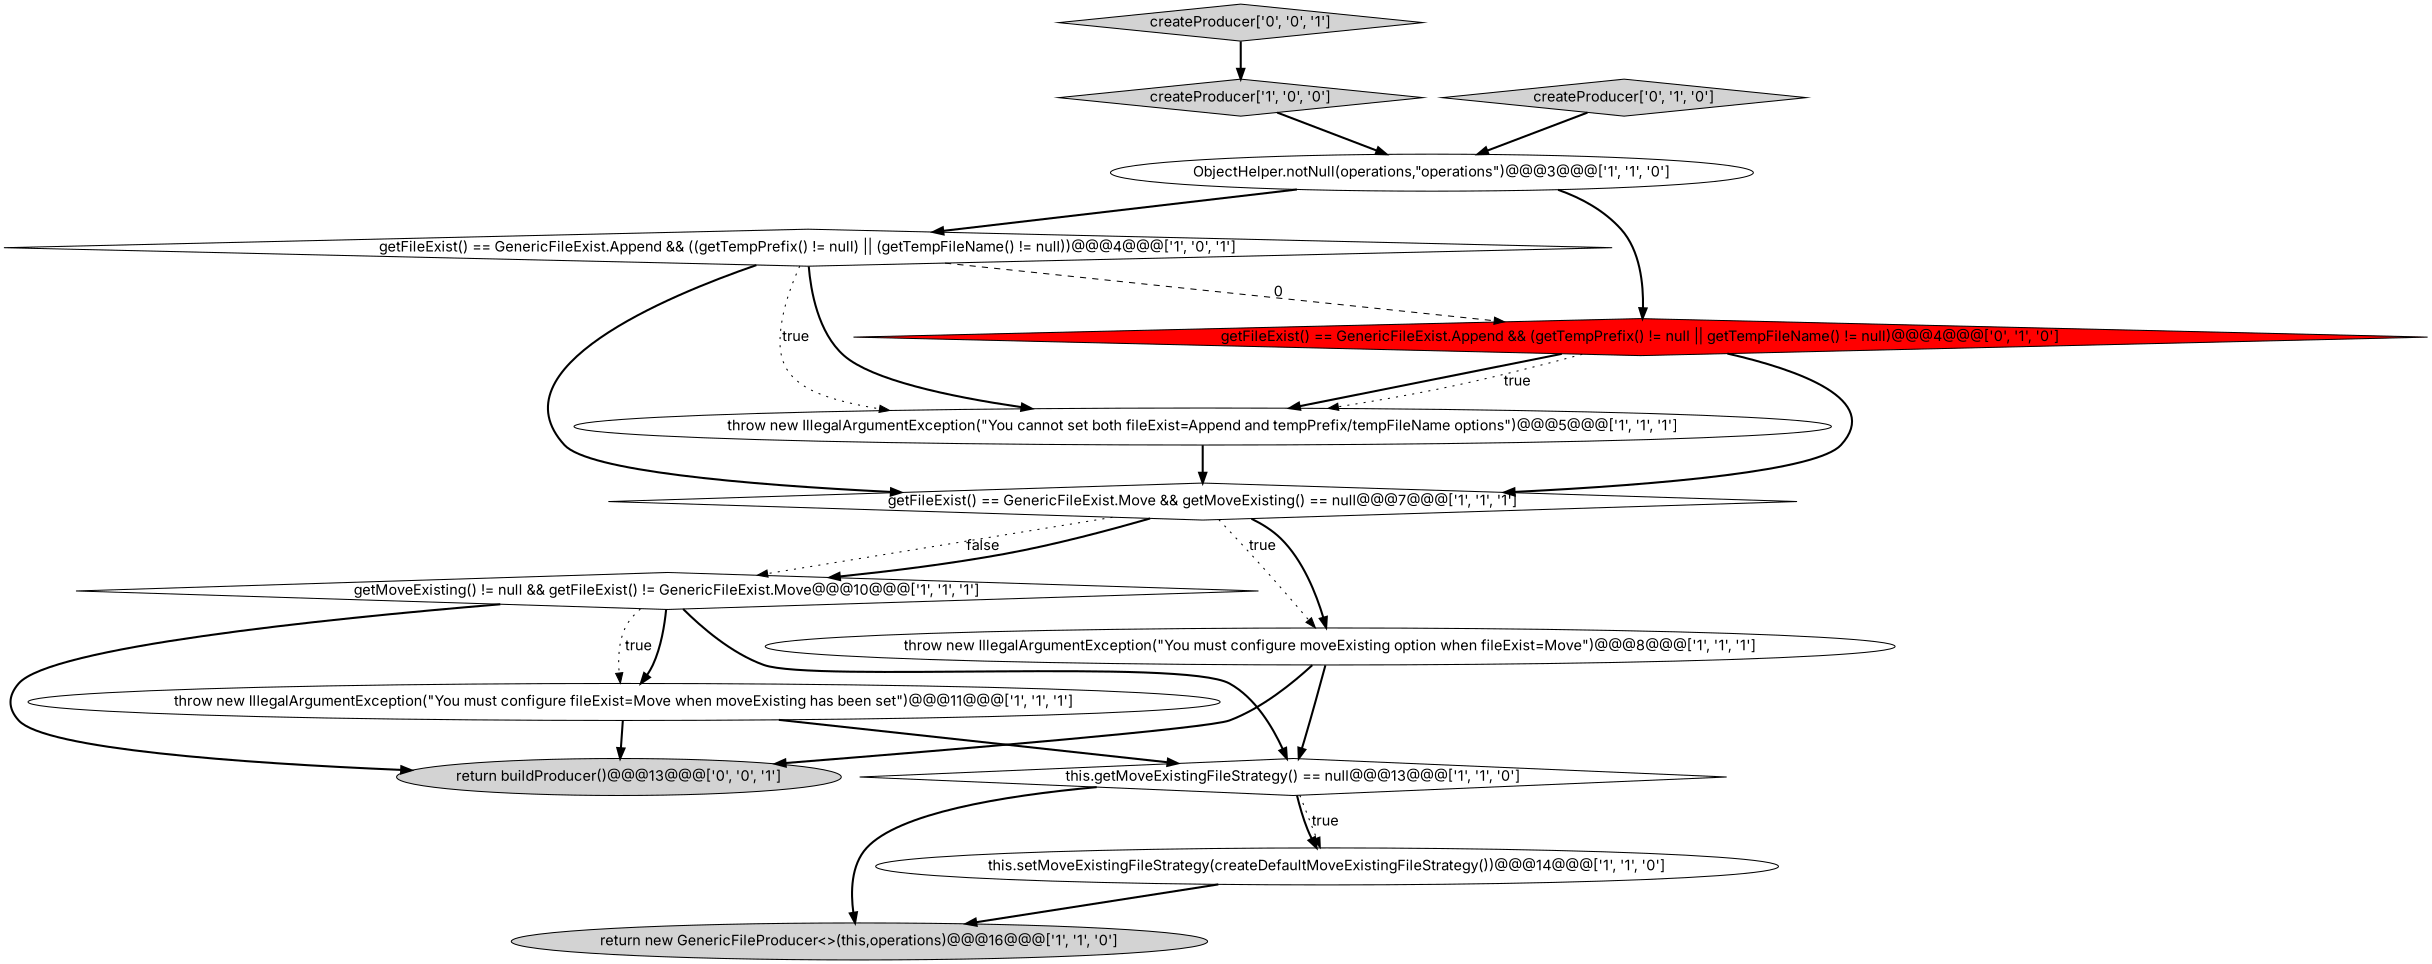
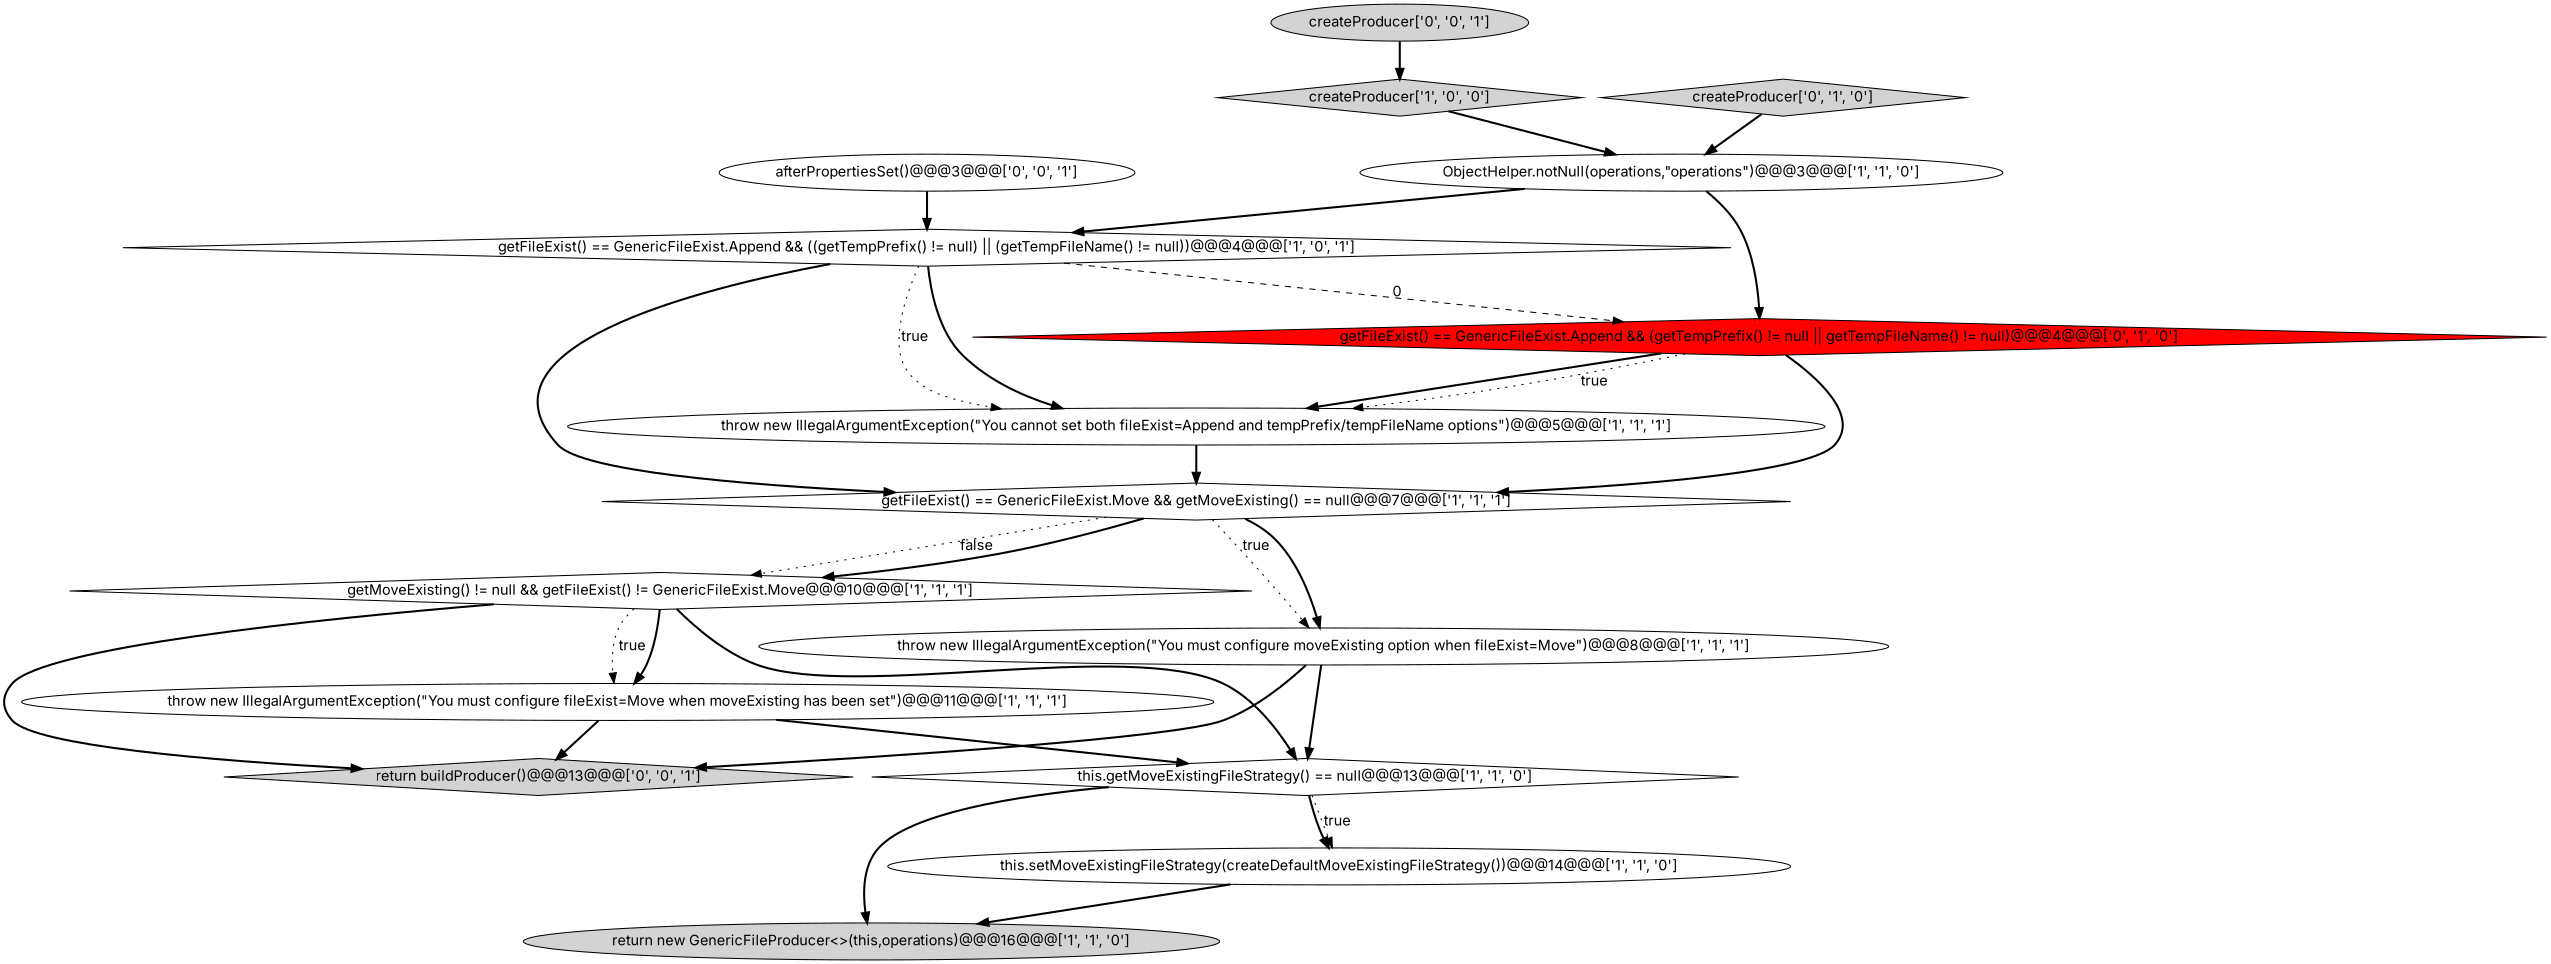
node "createProducer['0', '0', '1']": shape diamond -> ellipse
node "afterPropertiesSet()@@@3@@@['0', '0', '1']": added
node "return buildProducer()@@@13@@@['0', '0', '1']": shape ellipse -> diamond
